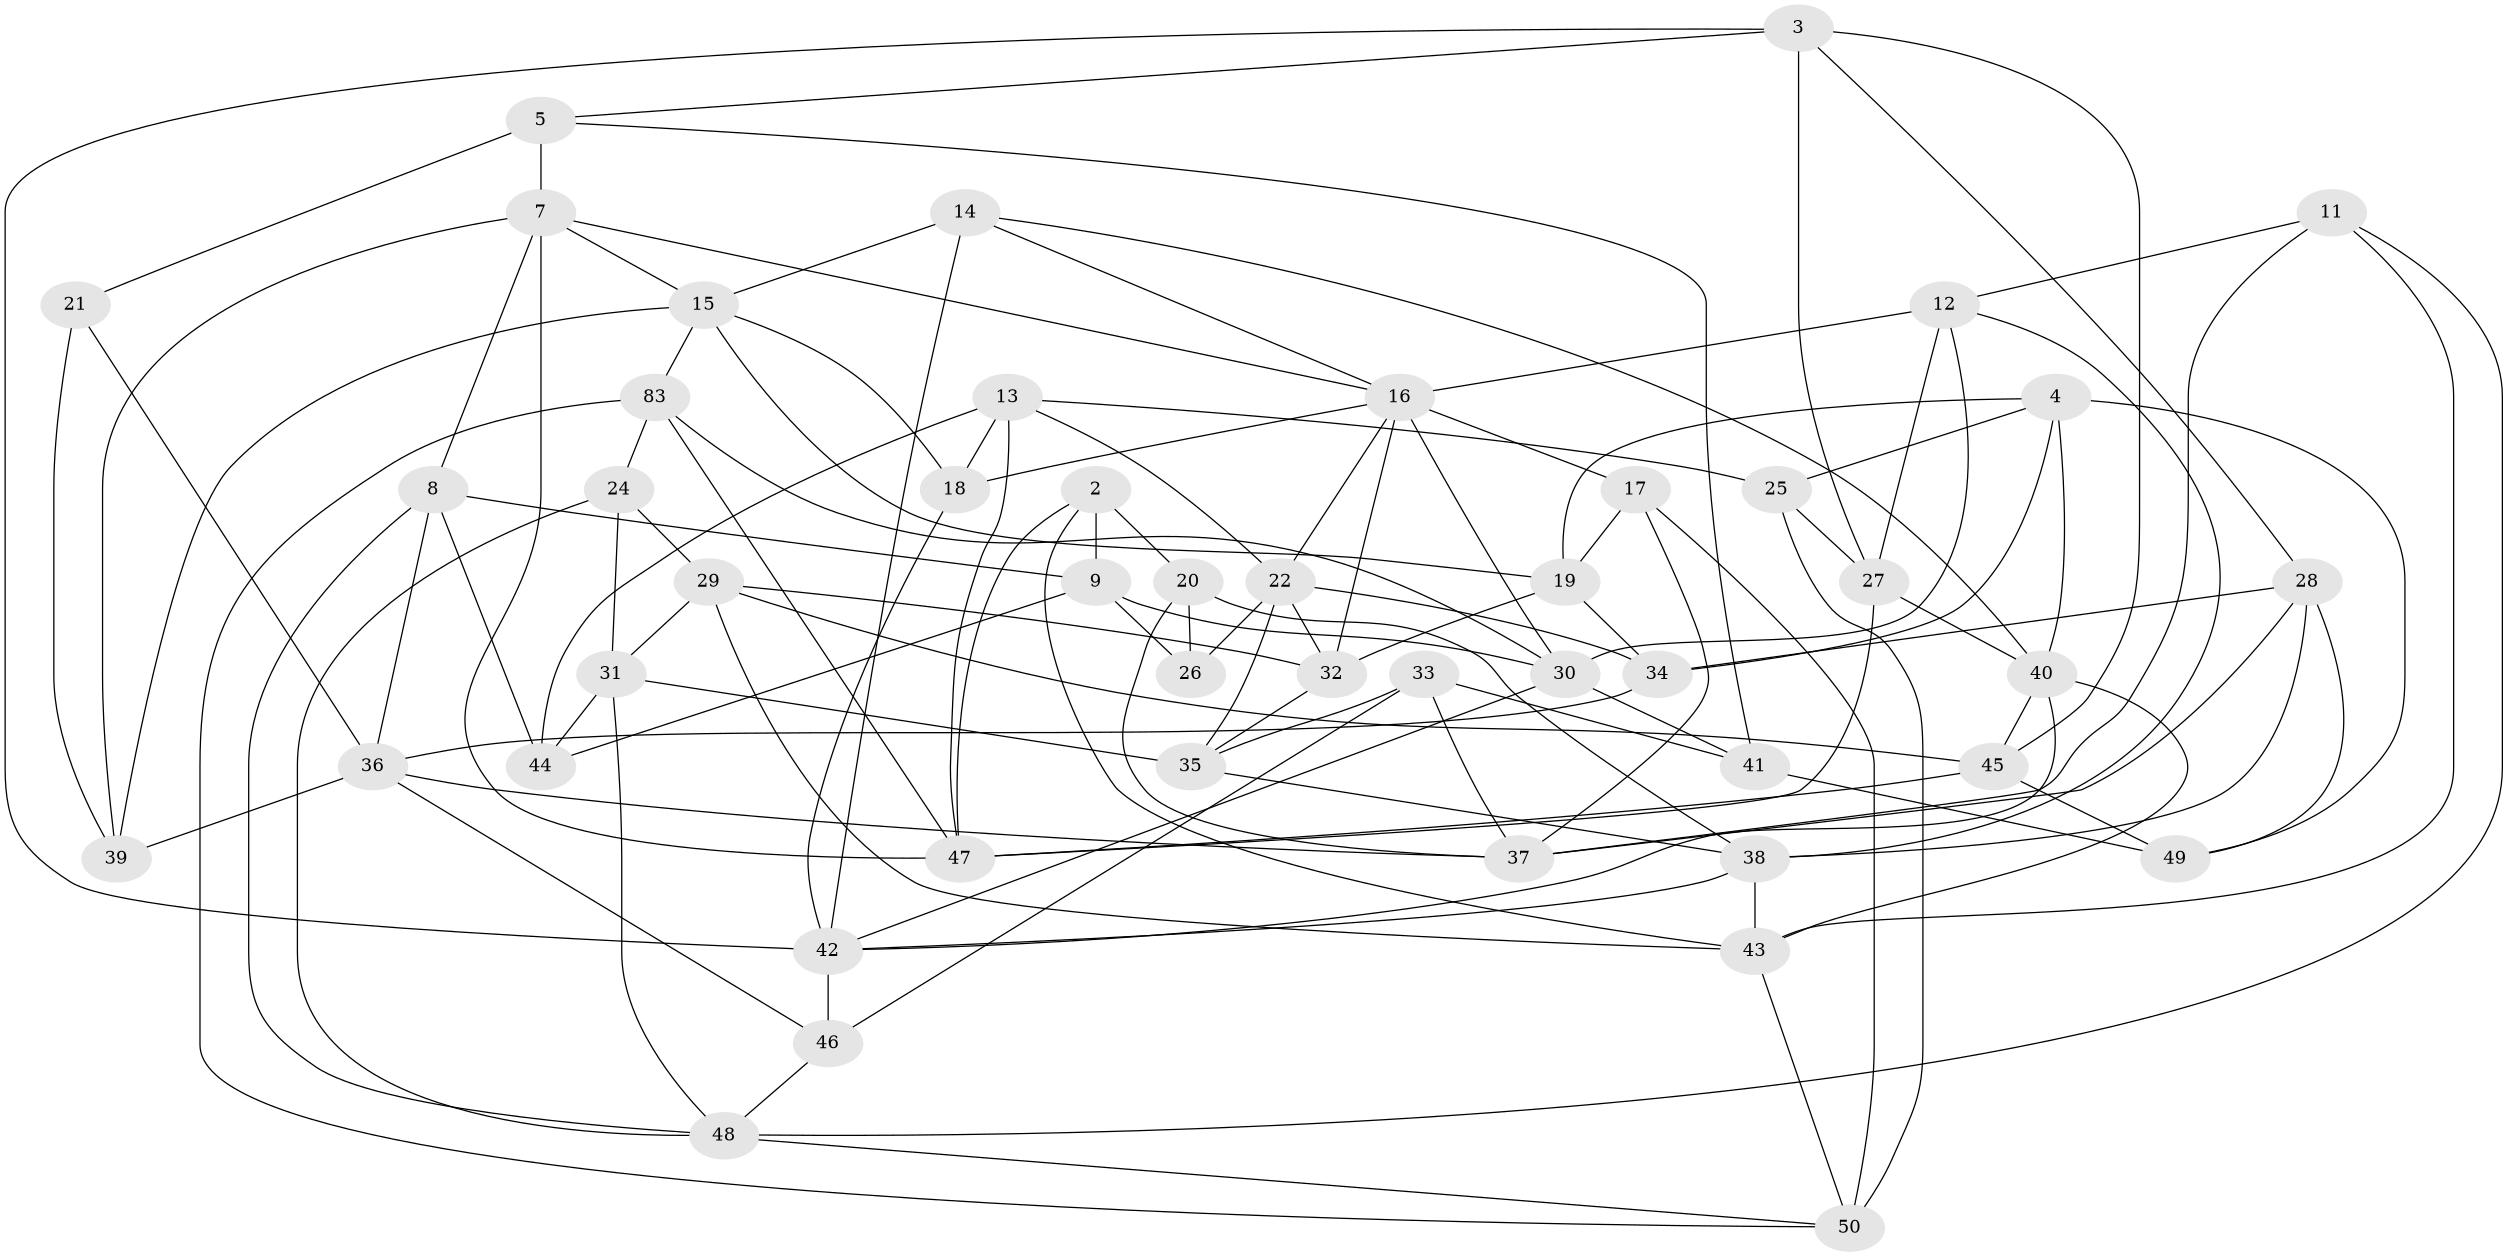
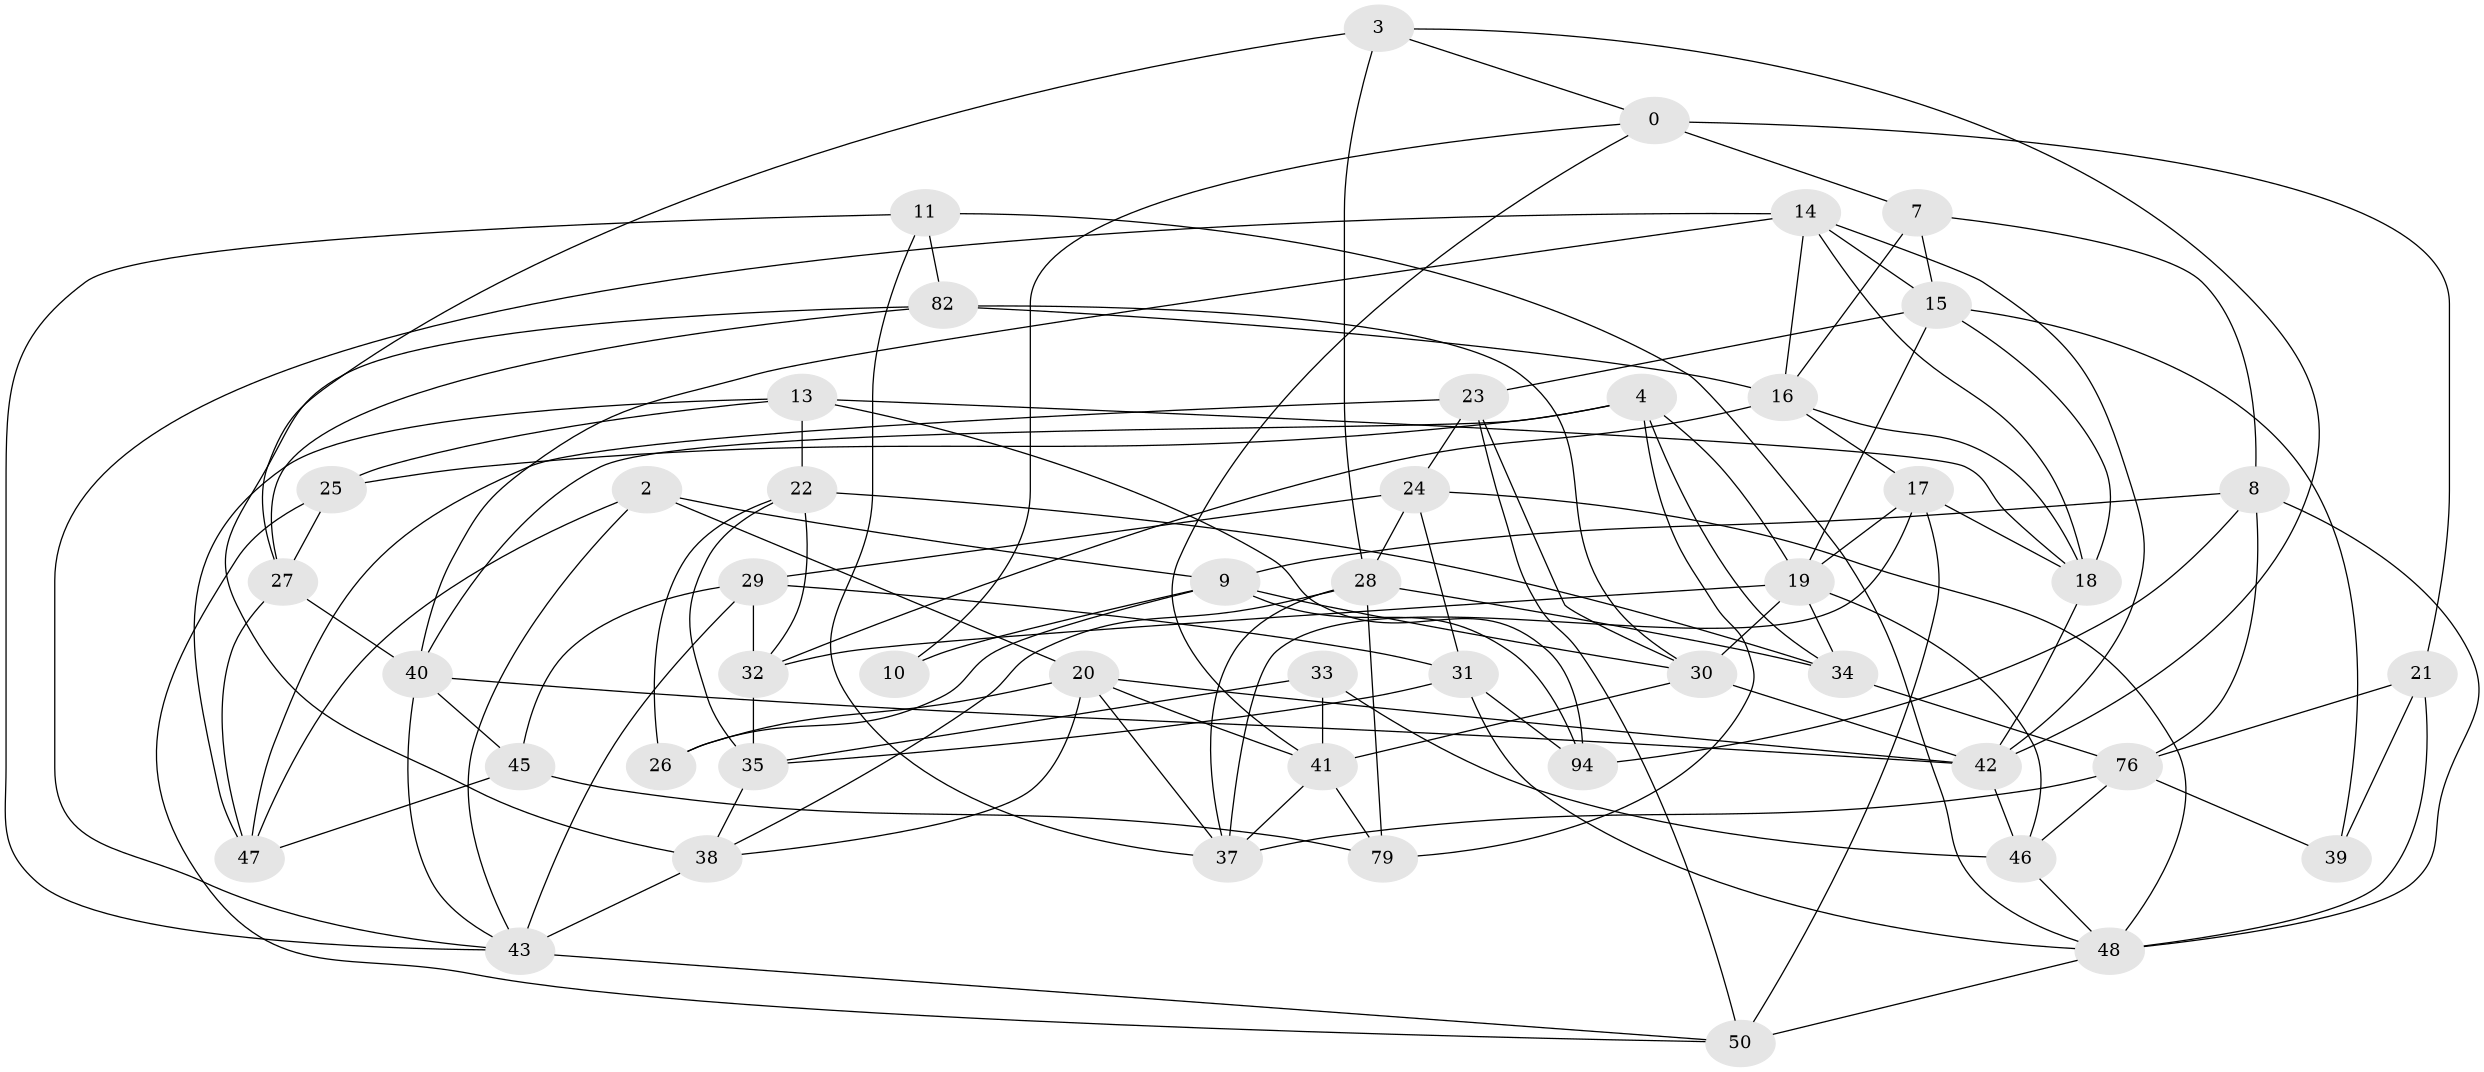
node "5": label "5" -> "0"
node "12": label "12" -> "82"
edge "14" -- "43": added
edge "3" -- "45": removed
edge "14" -- "18": added
node "83": label "83" -> "23"
edge "7" -- "39": removed
edge "16" -- "22": removed
edge "24" -- "28": added
edge "17" -- "18": added
edge "16" -- "30": now "19" -- "30"
node "10": added
edge "19" -- "46": added
edge "20" -- "41": added
edge "7" -- "47": removed
node "36": label "36" -> "76"
node "44": label "44" -> "94"
edge "33" -- "37": now "41" -- "37"
node "49": label "49" -> "79"
edge "21" -- "48": added
edge "38" -- "42": now "20" -- "42"
